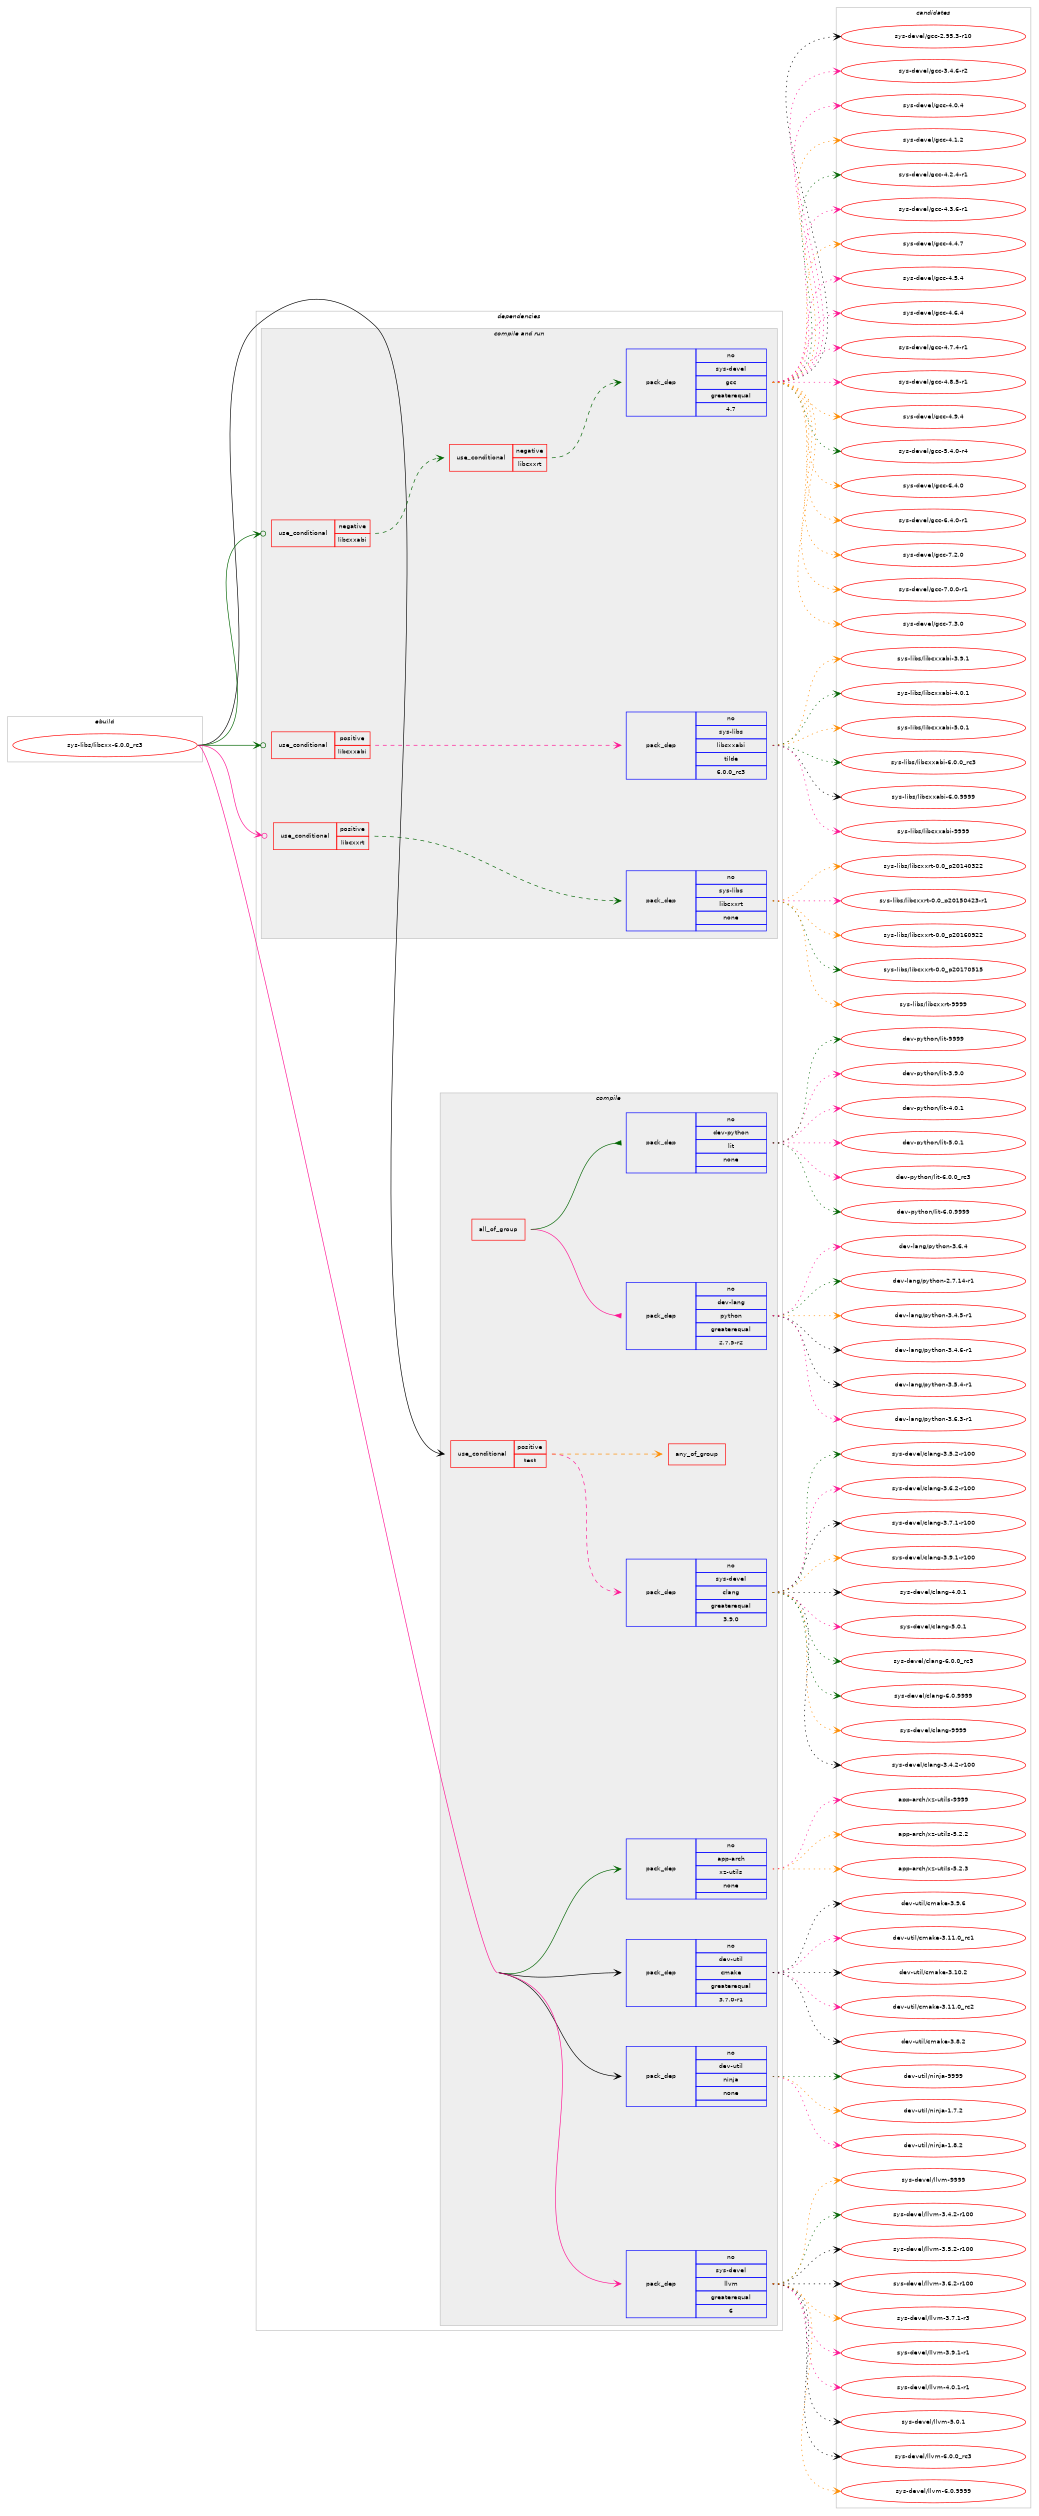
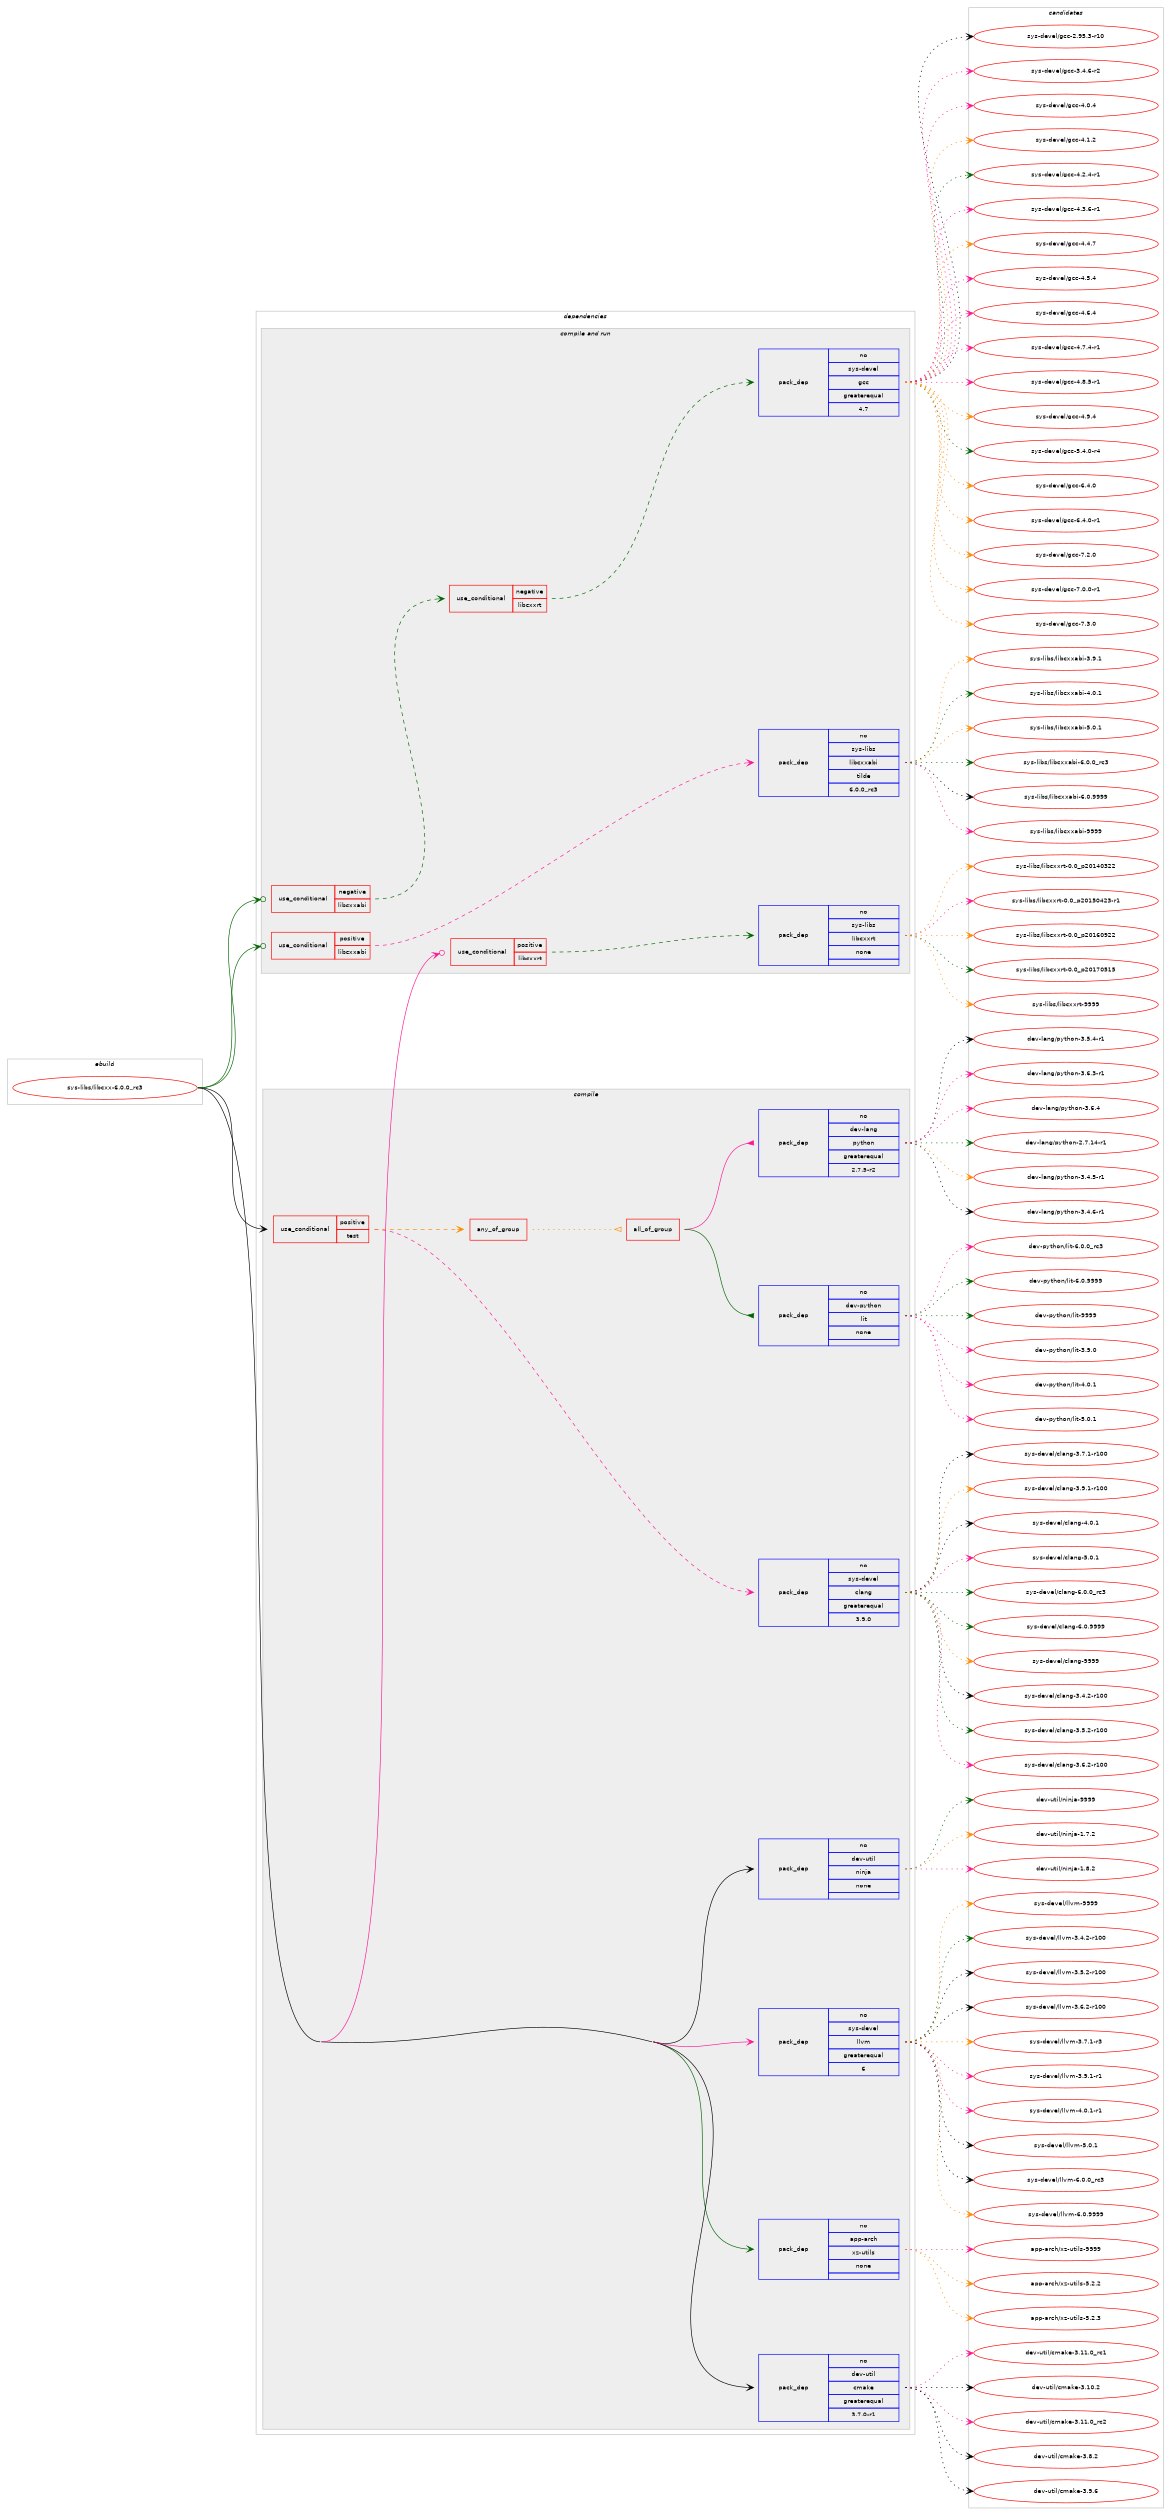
edge "any_of_group" -> "all_of_group": added
